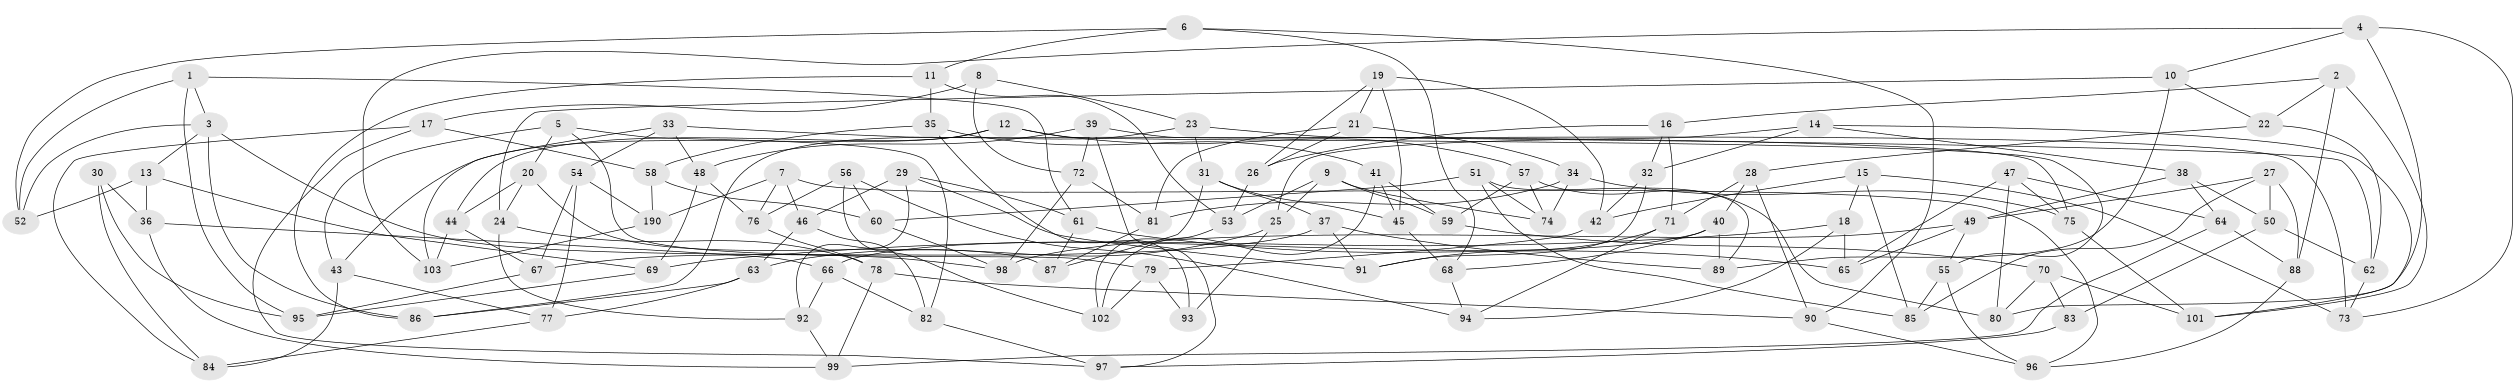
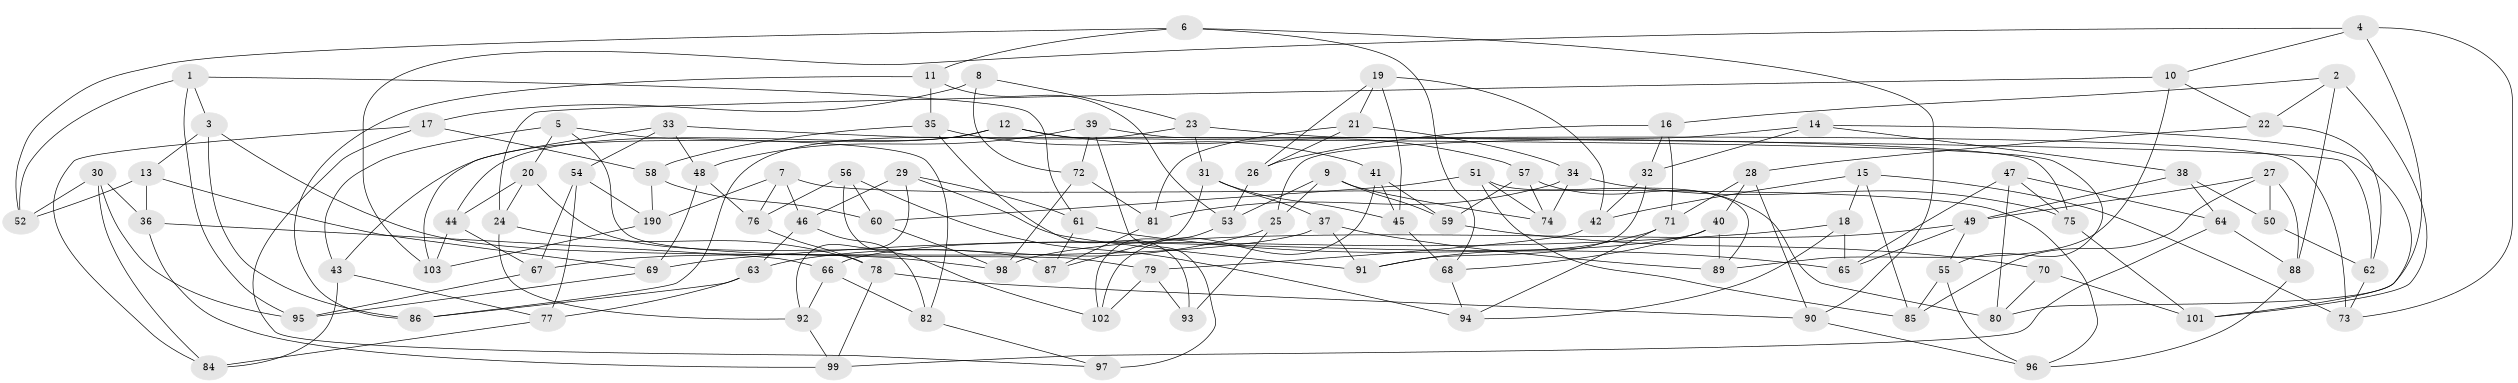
edge "3" -- "52": now "30" -- "52"
node "83": removed
